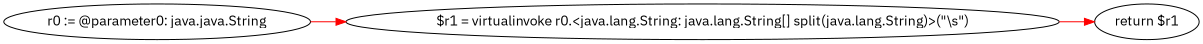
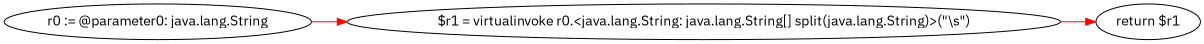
node "r0 := @parameter0: java.java.String": label "r0 := @parameter0: java.java.String" -> "r0 := @parameter0: java.lang.String"
